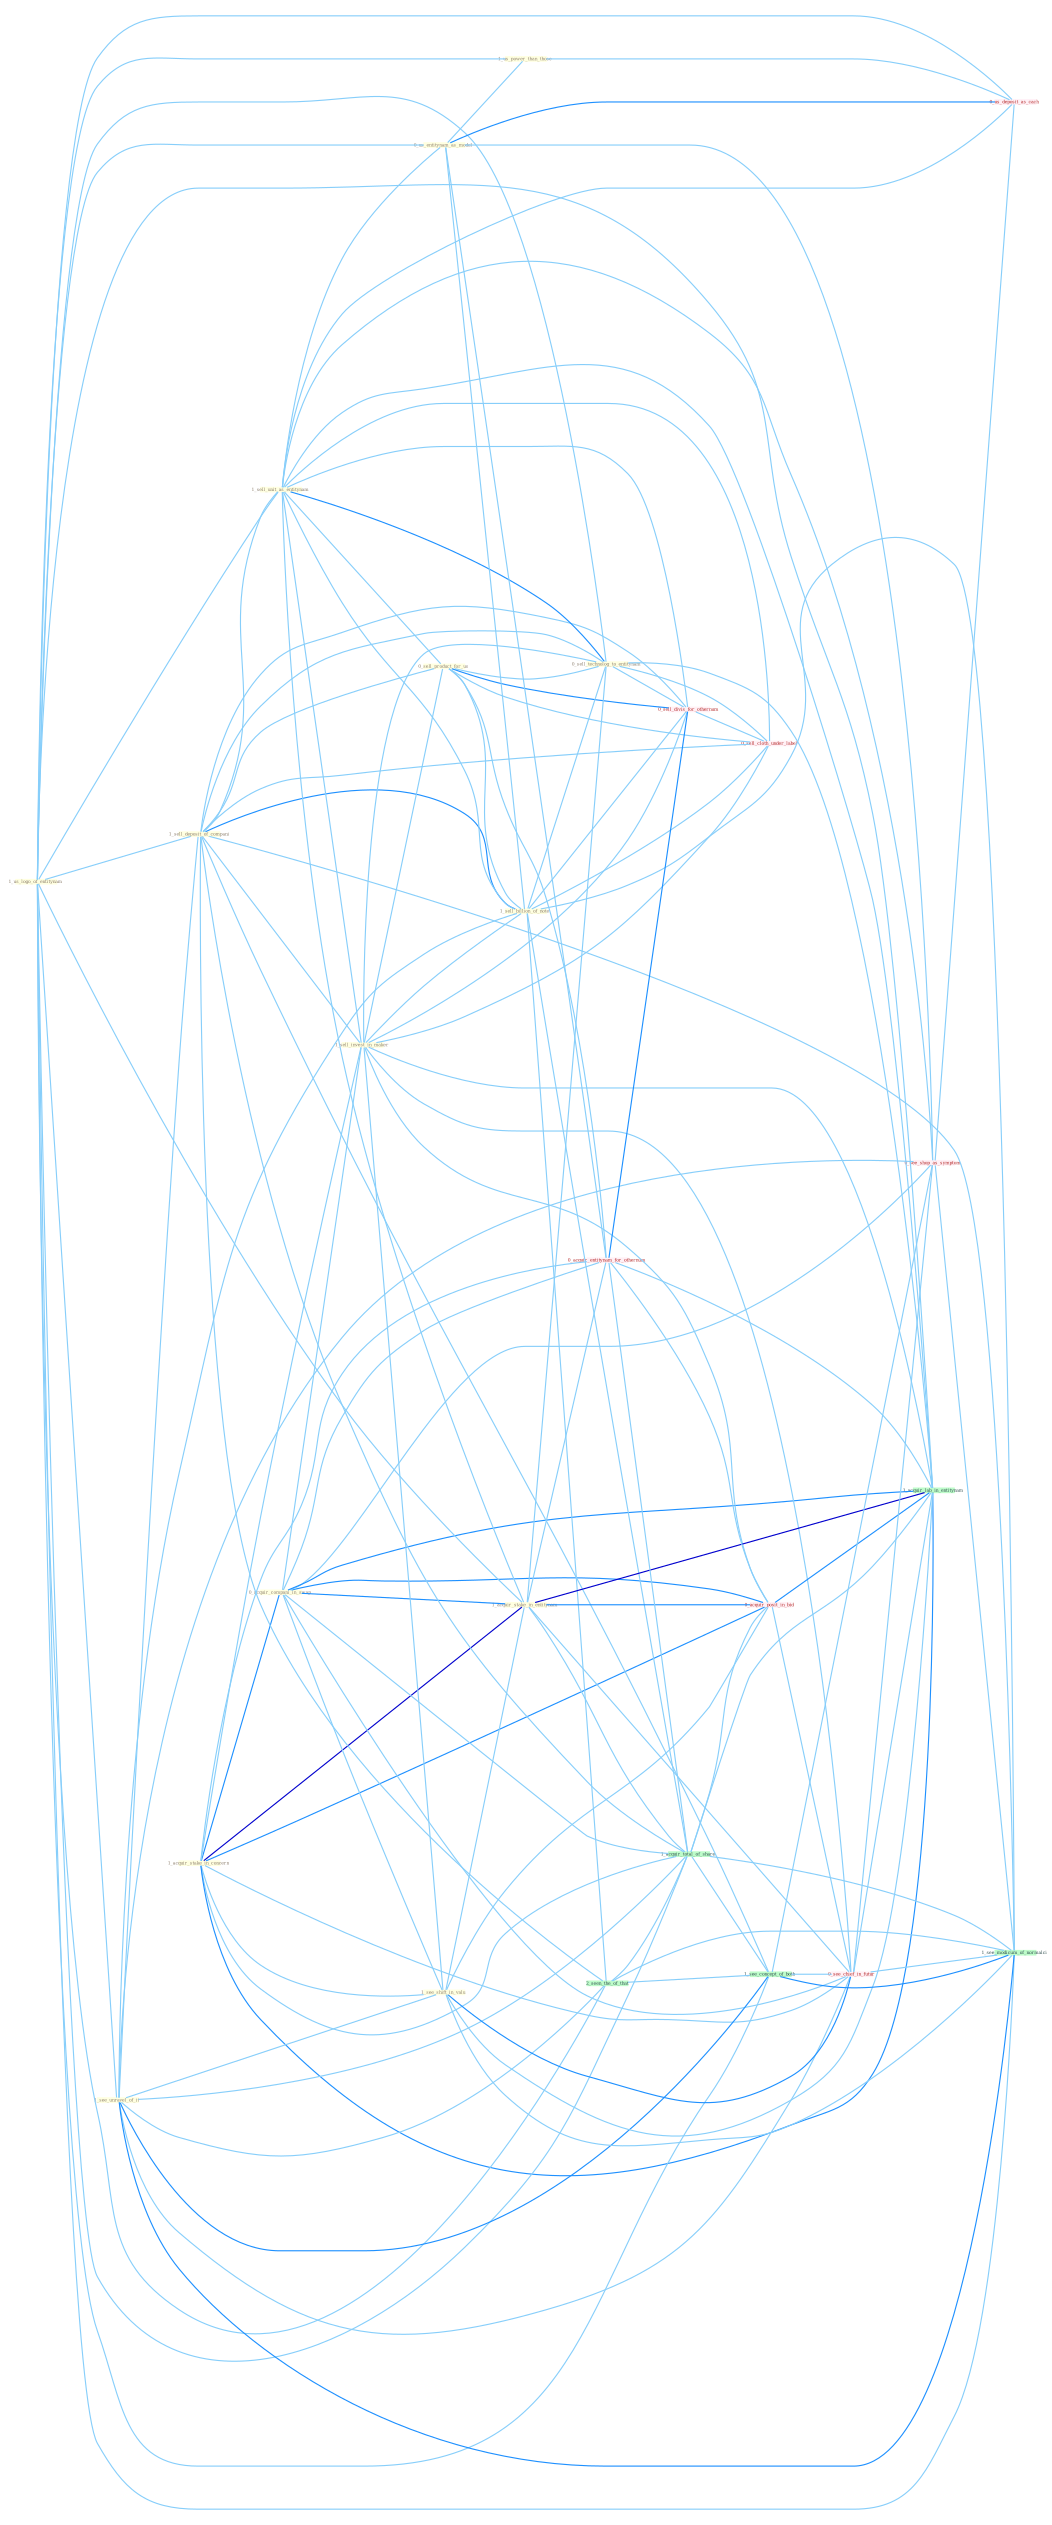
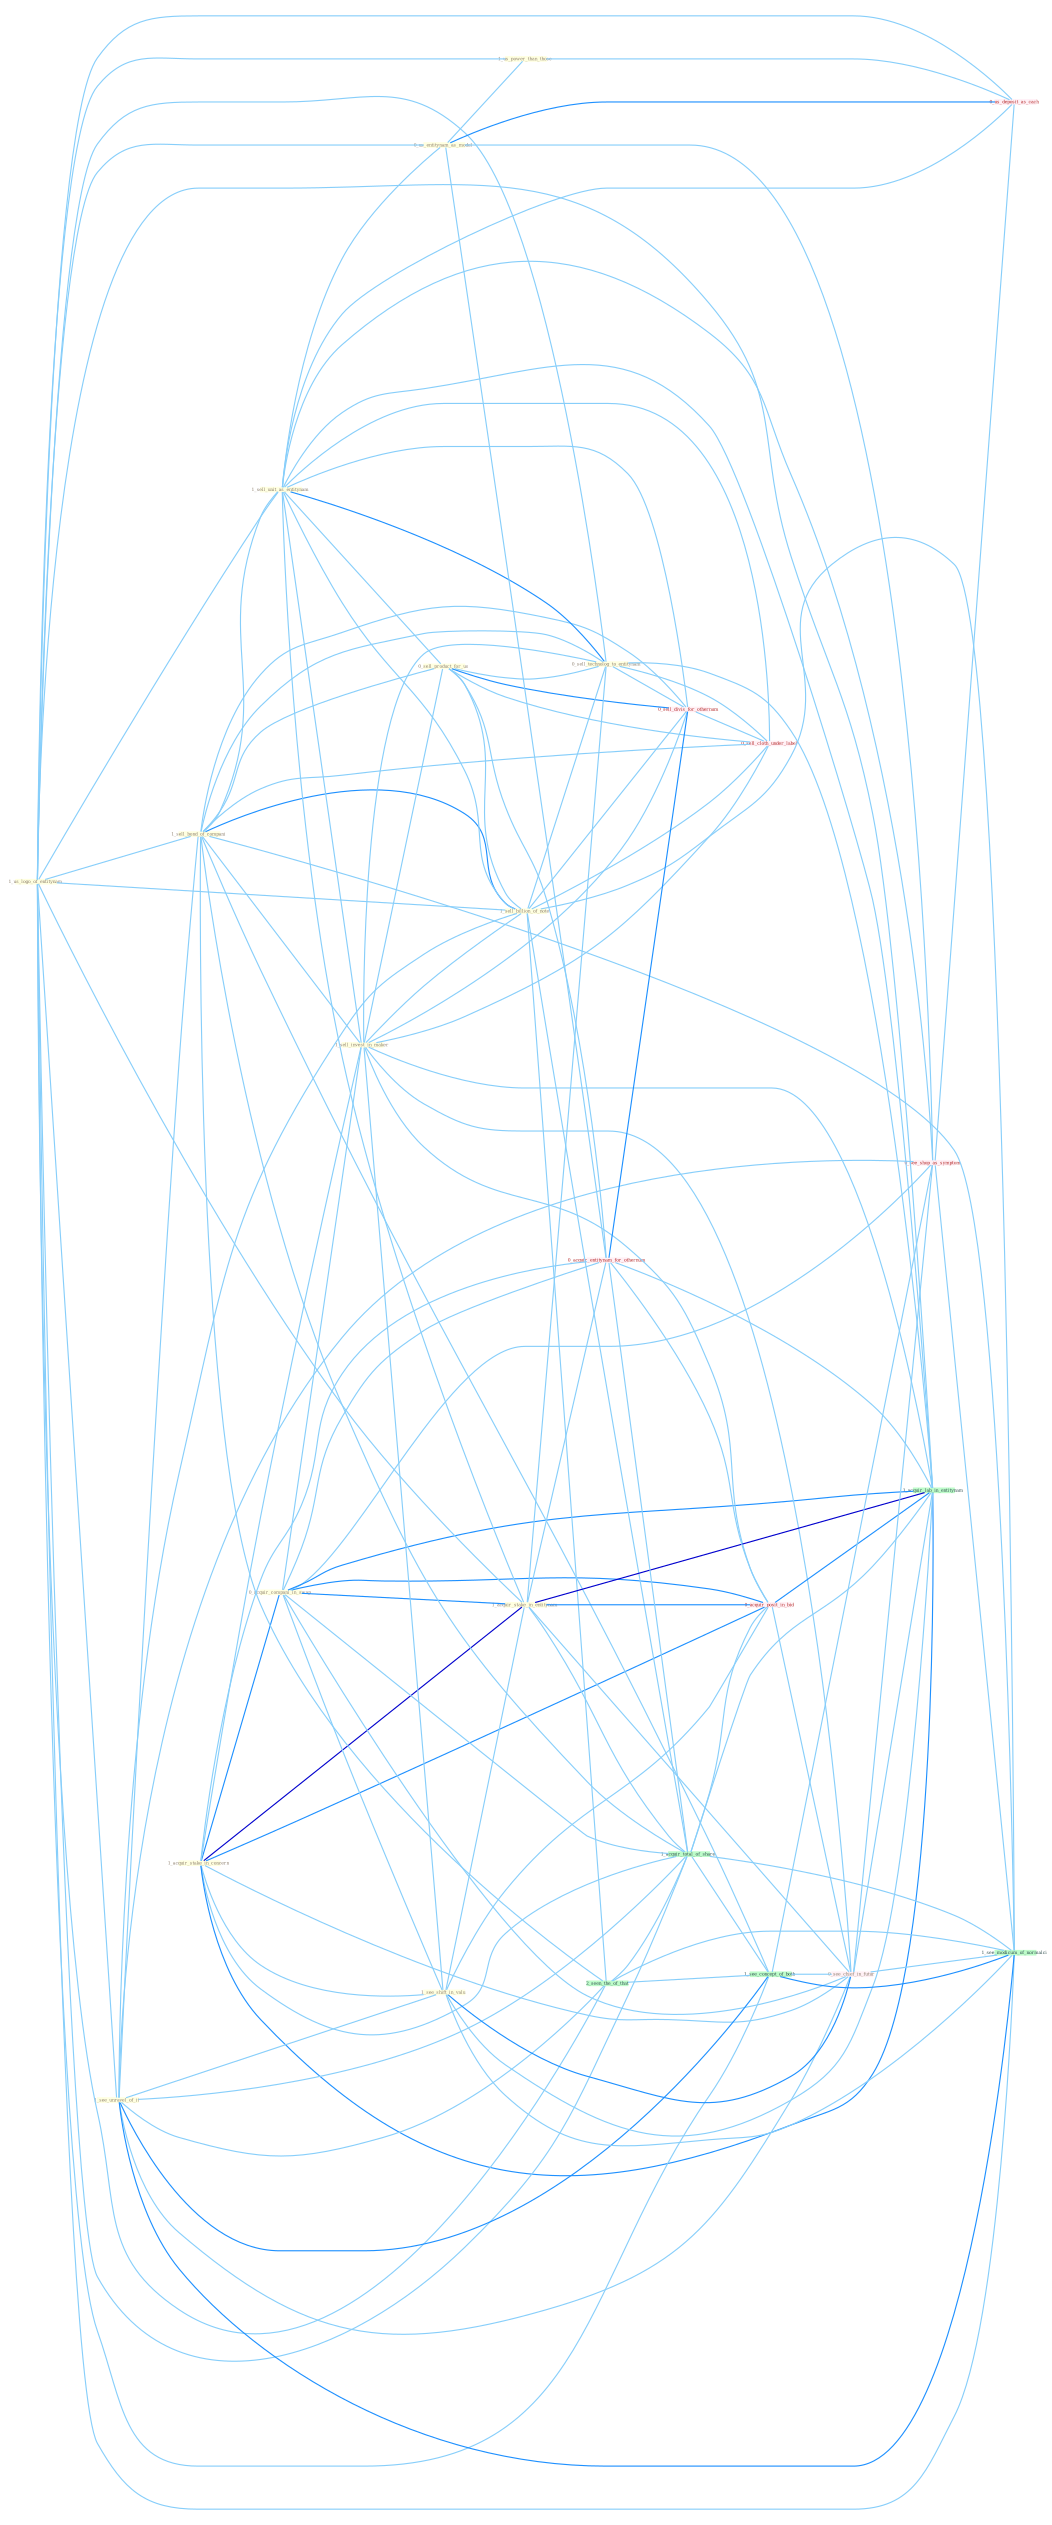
edge "0_us_entitynam_as_model" -- "1_sell_billion_of_note": now "1_us_logo_of_entitynam" -- "1_sell_billion_of_note"
node "1_sell_deposit_of_compani": label "1_sell_deposit_of_compani" -> "1_sell_bond_of_compani"
node "0_see_chief_in_futur": fontcolor #b22222 -> #8b7d6b
